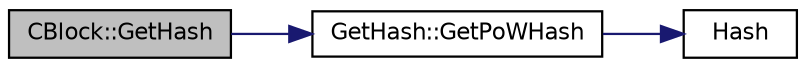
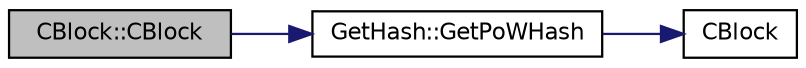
node "CBlock::GetHash": label "CBlock::GetHash" -> "CBlock::CBlock"
node "Hash": label "Hash" -> "CBlock"
